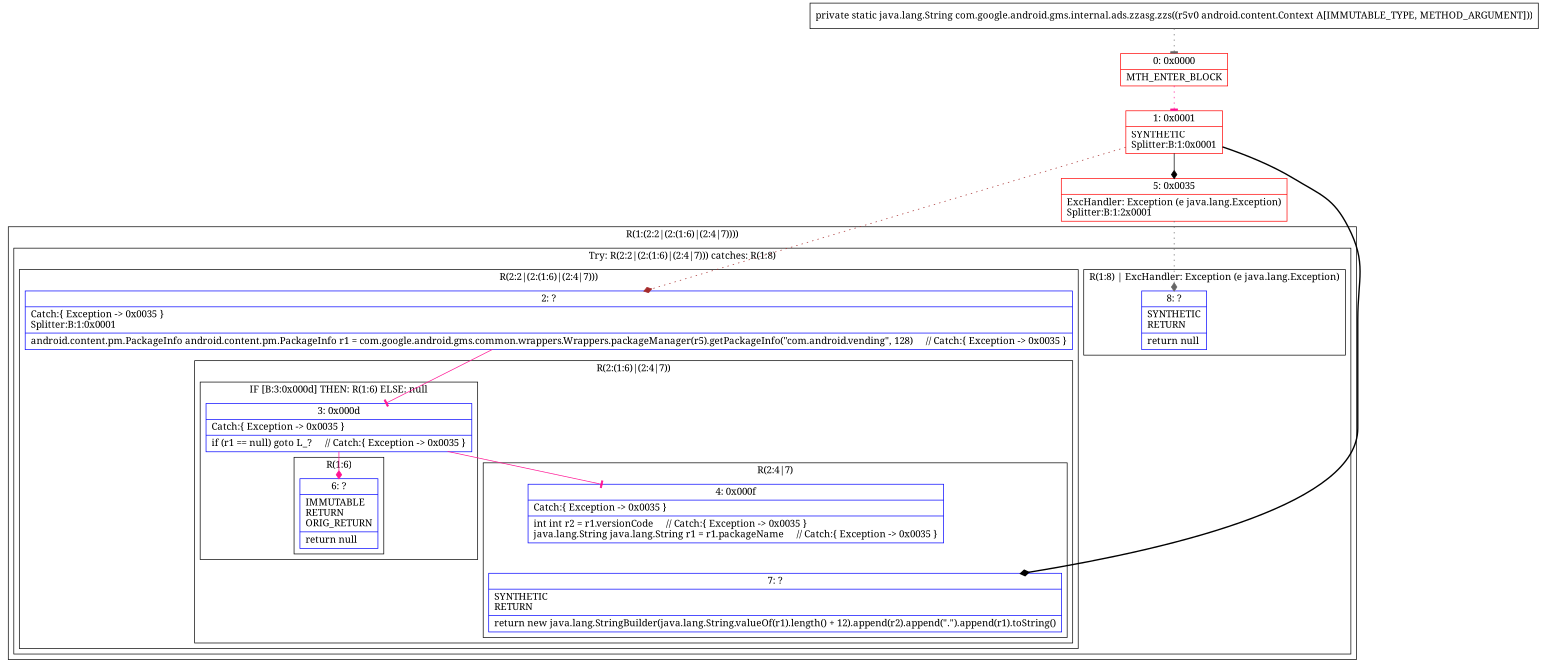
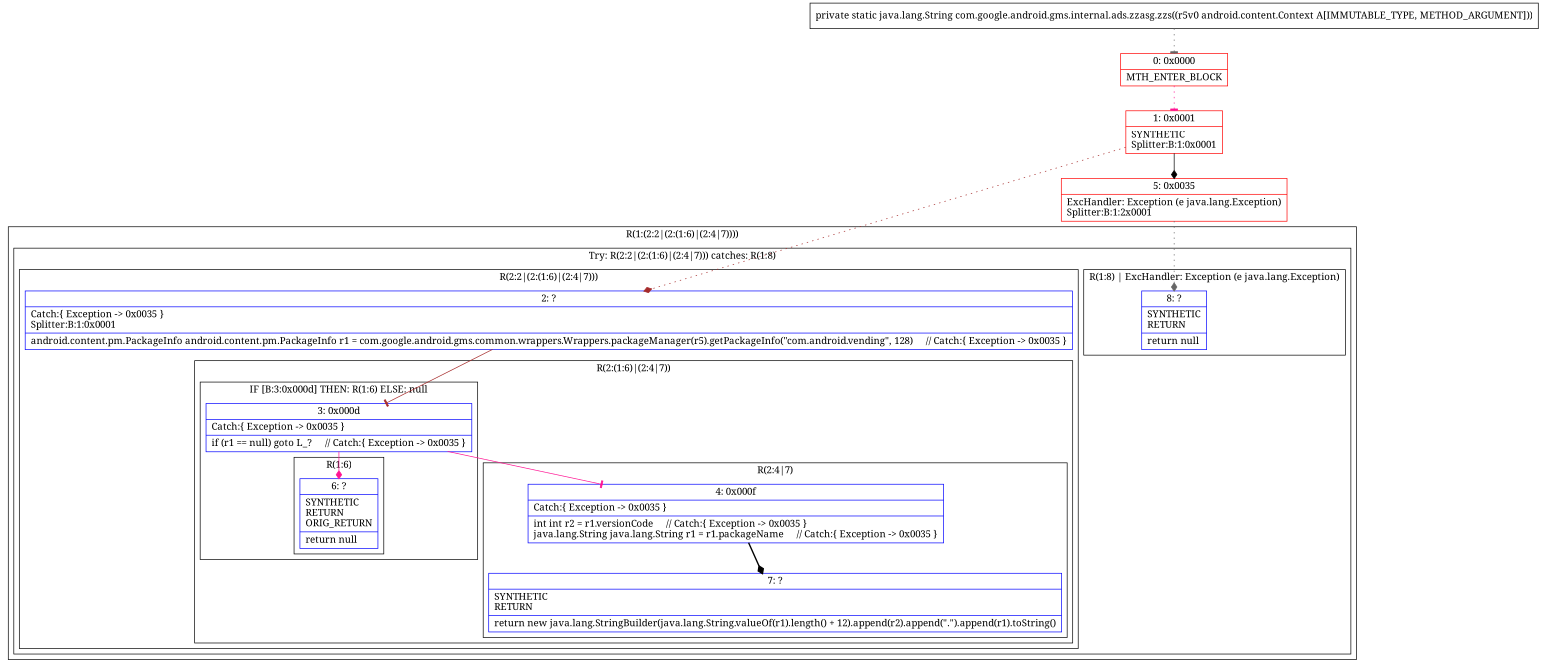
edge "2: ?" -> "3: 0x000d": color deeppink -> brown
edge "1: 0x0001" -> "7: ?": now "4: 0x000f" -> "7: ?"
node "6: ?": text "IMMUTABLE" -> "SYNTHETIC"
